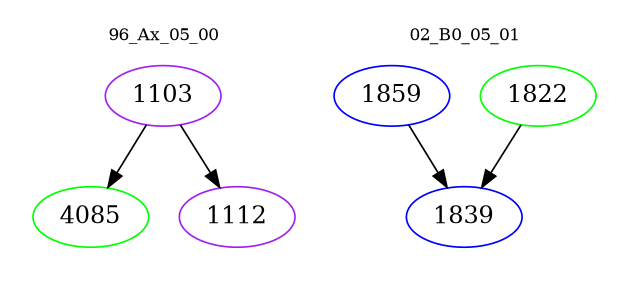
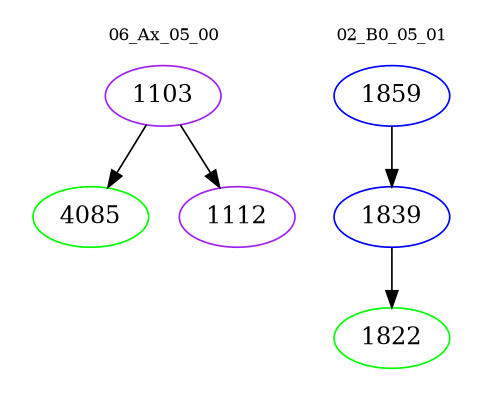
cluster "96_Ax_05_00": label "96_Ax_05_00" -> "06_Ax_05_00"
edge "1822" -> "1839": reversed
